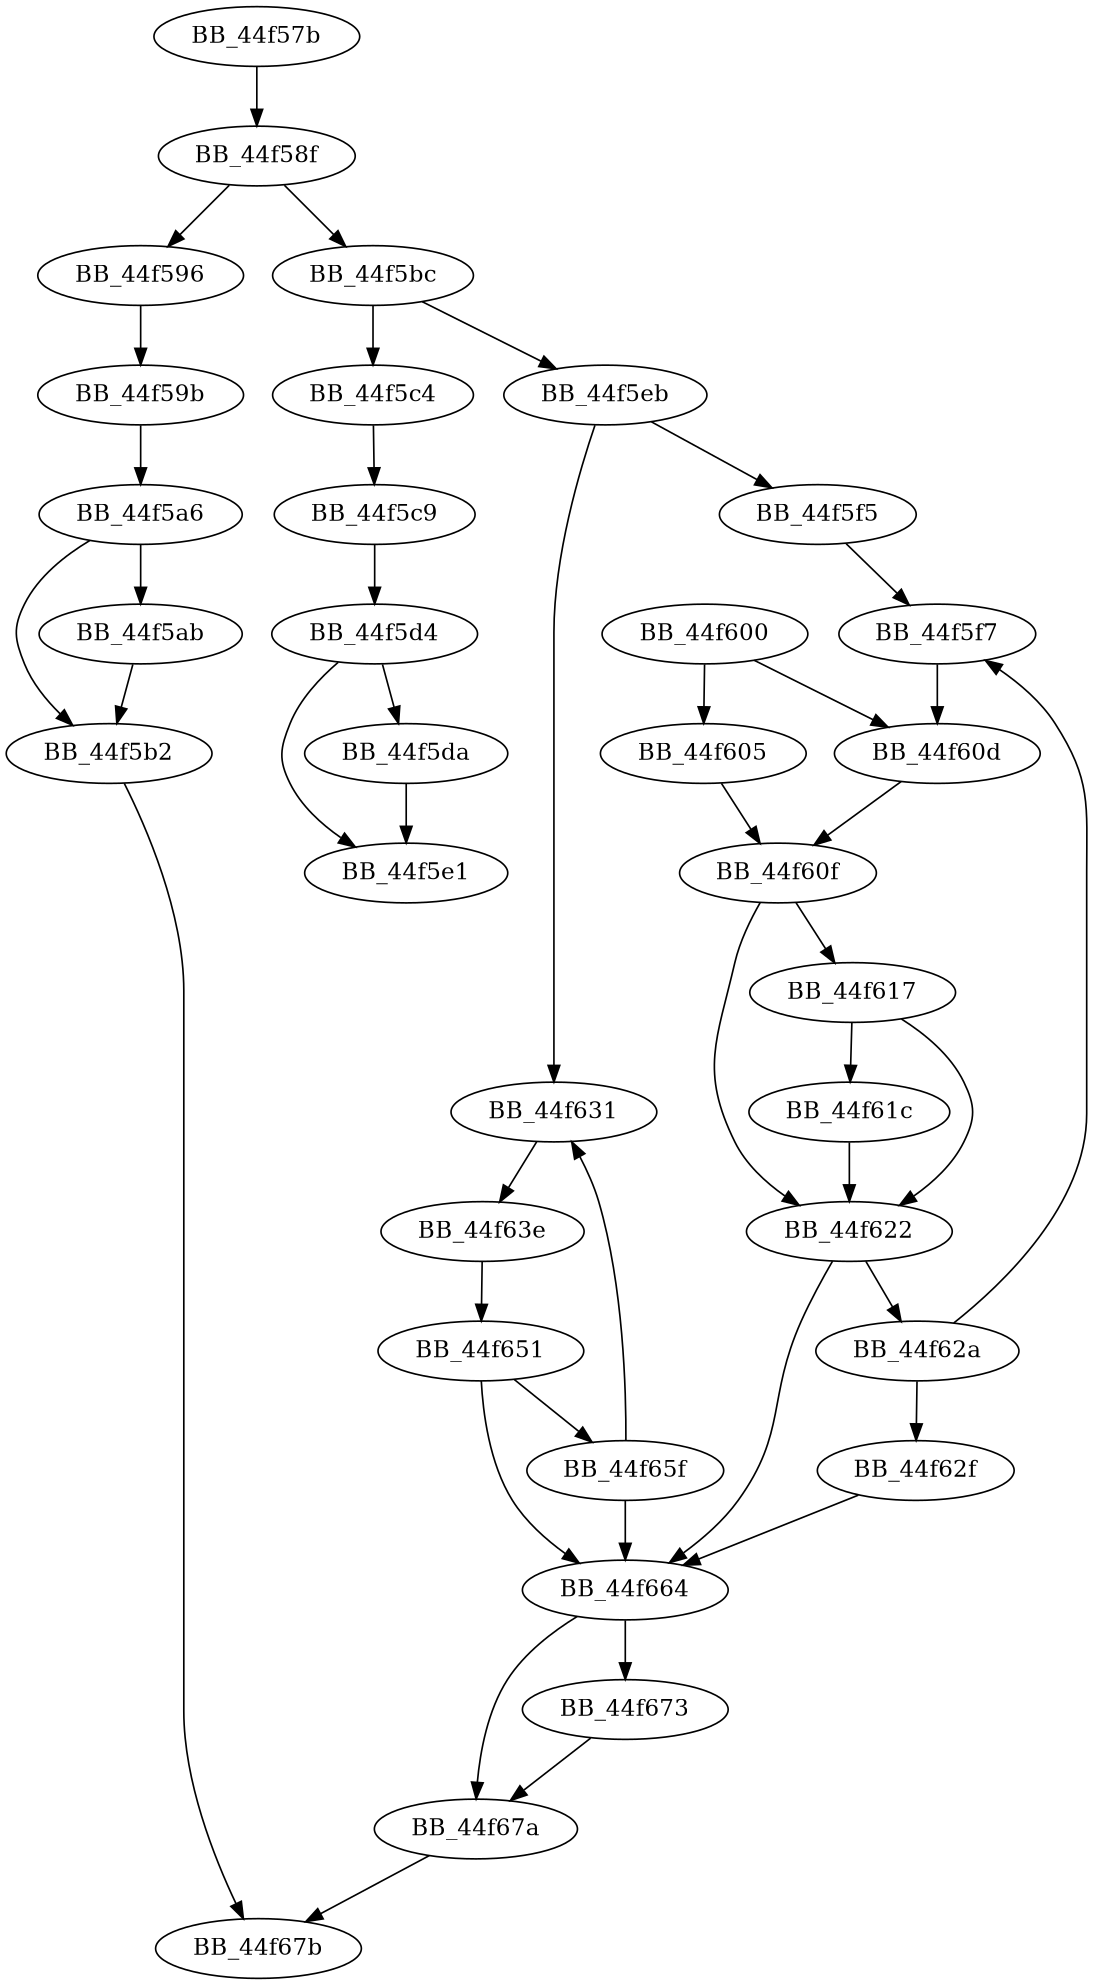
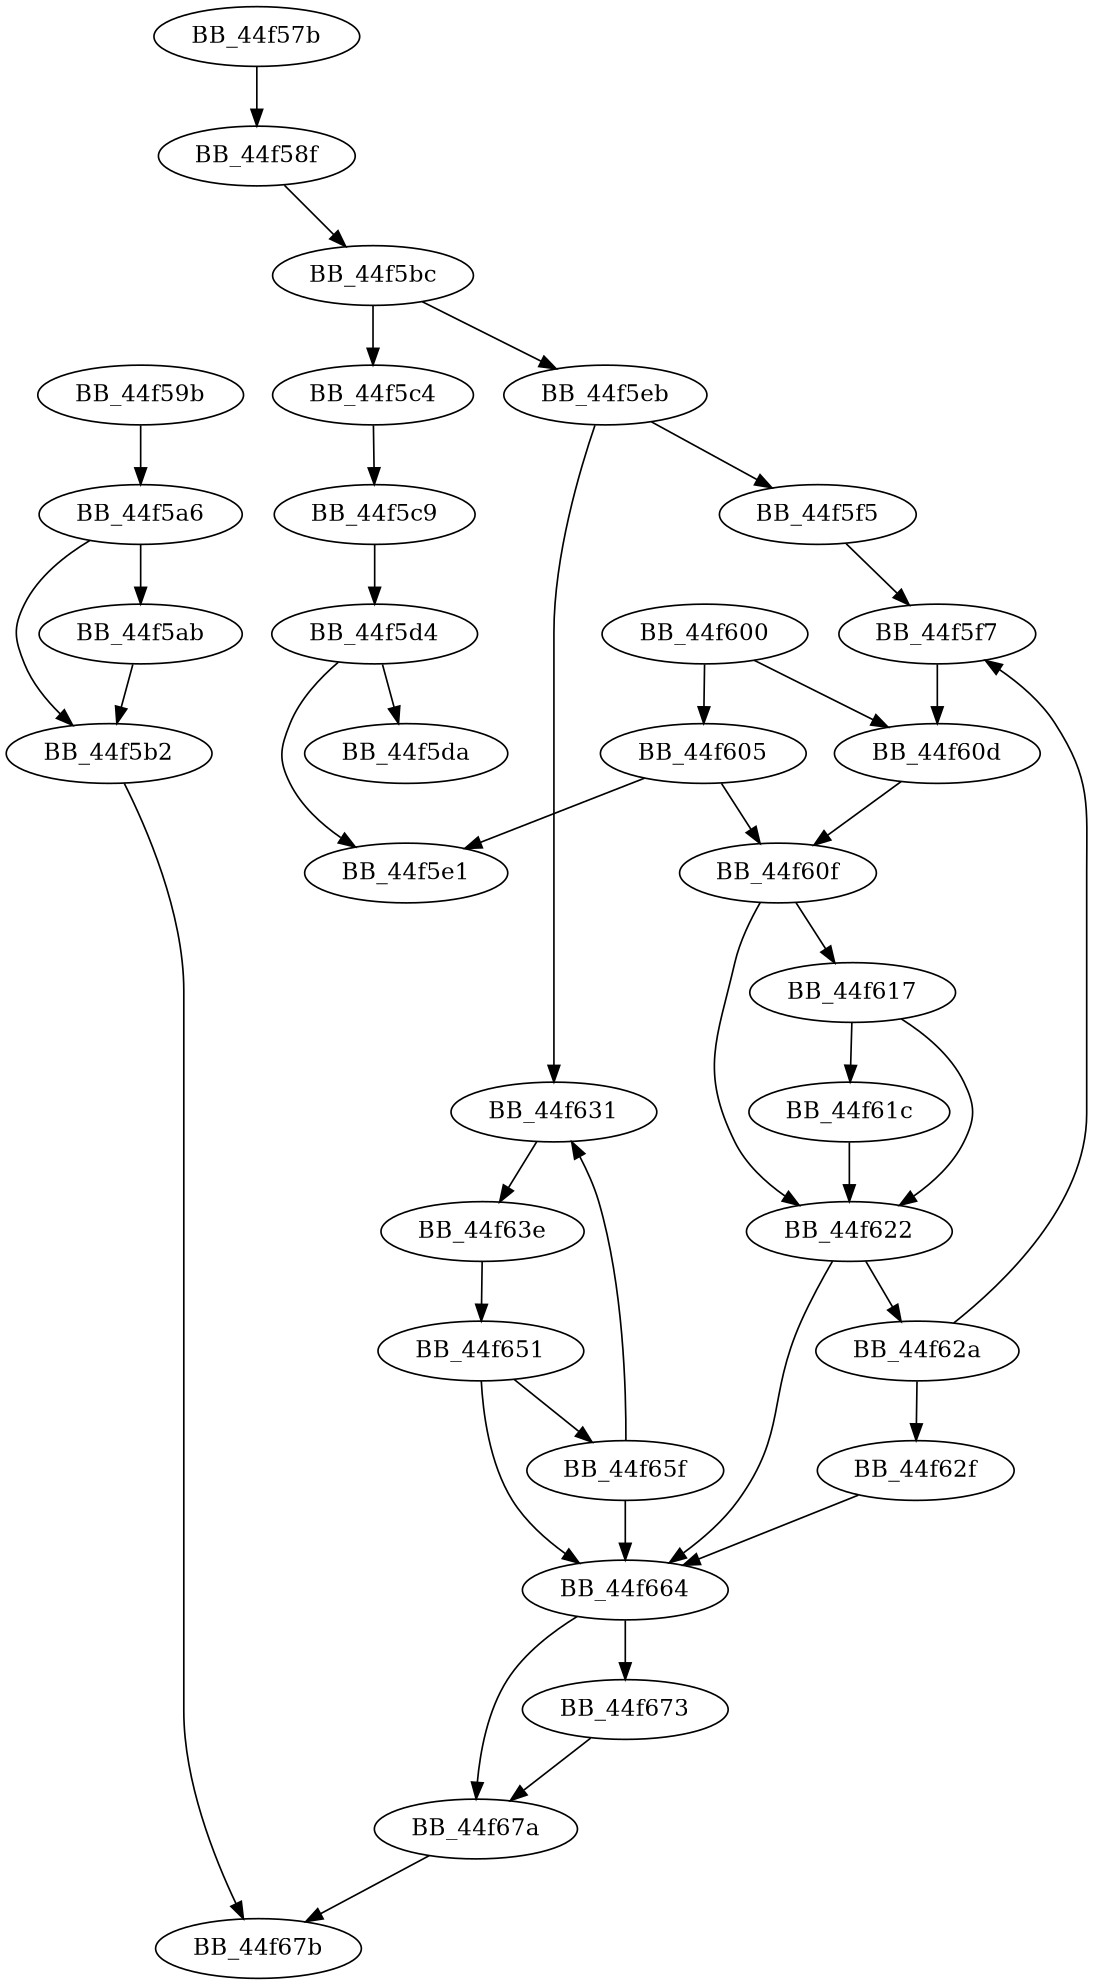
node "BB_44f596": removed
edge "BB_44f5da" -> "BB_44f5e1": now "BB_44f605" -> "BB_44f5e1"
